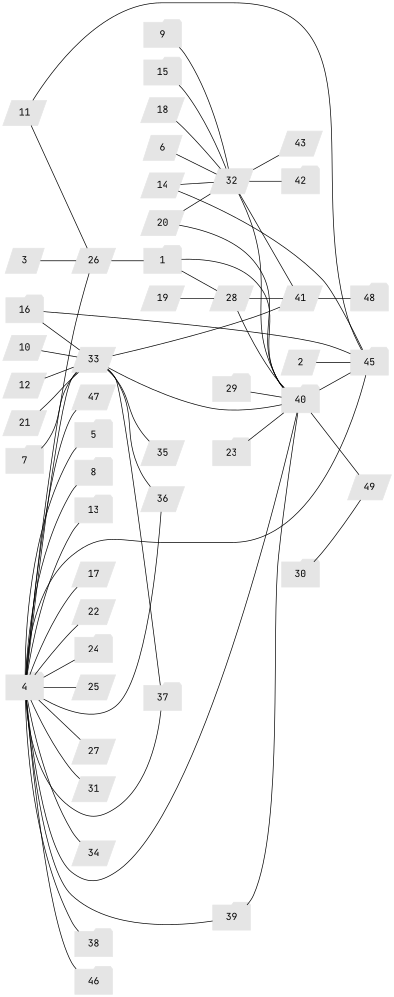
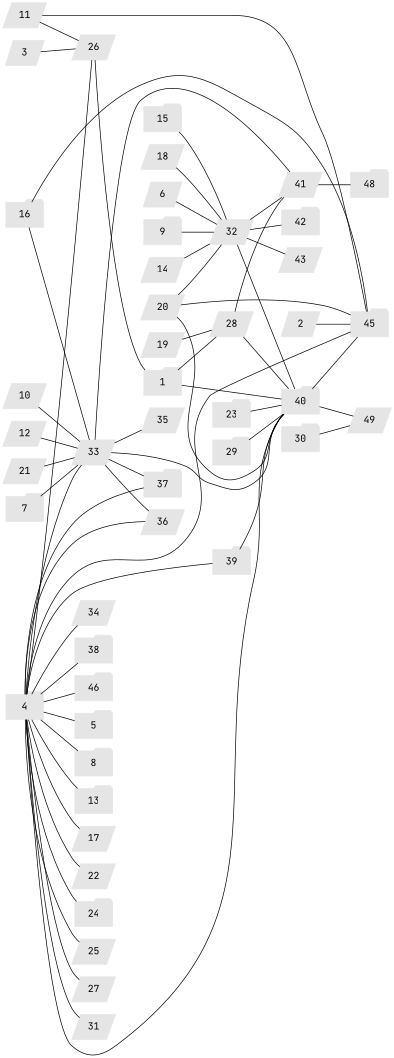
edge "14" -- "45": now "20" -- "45"
node "47": removed
